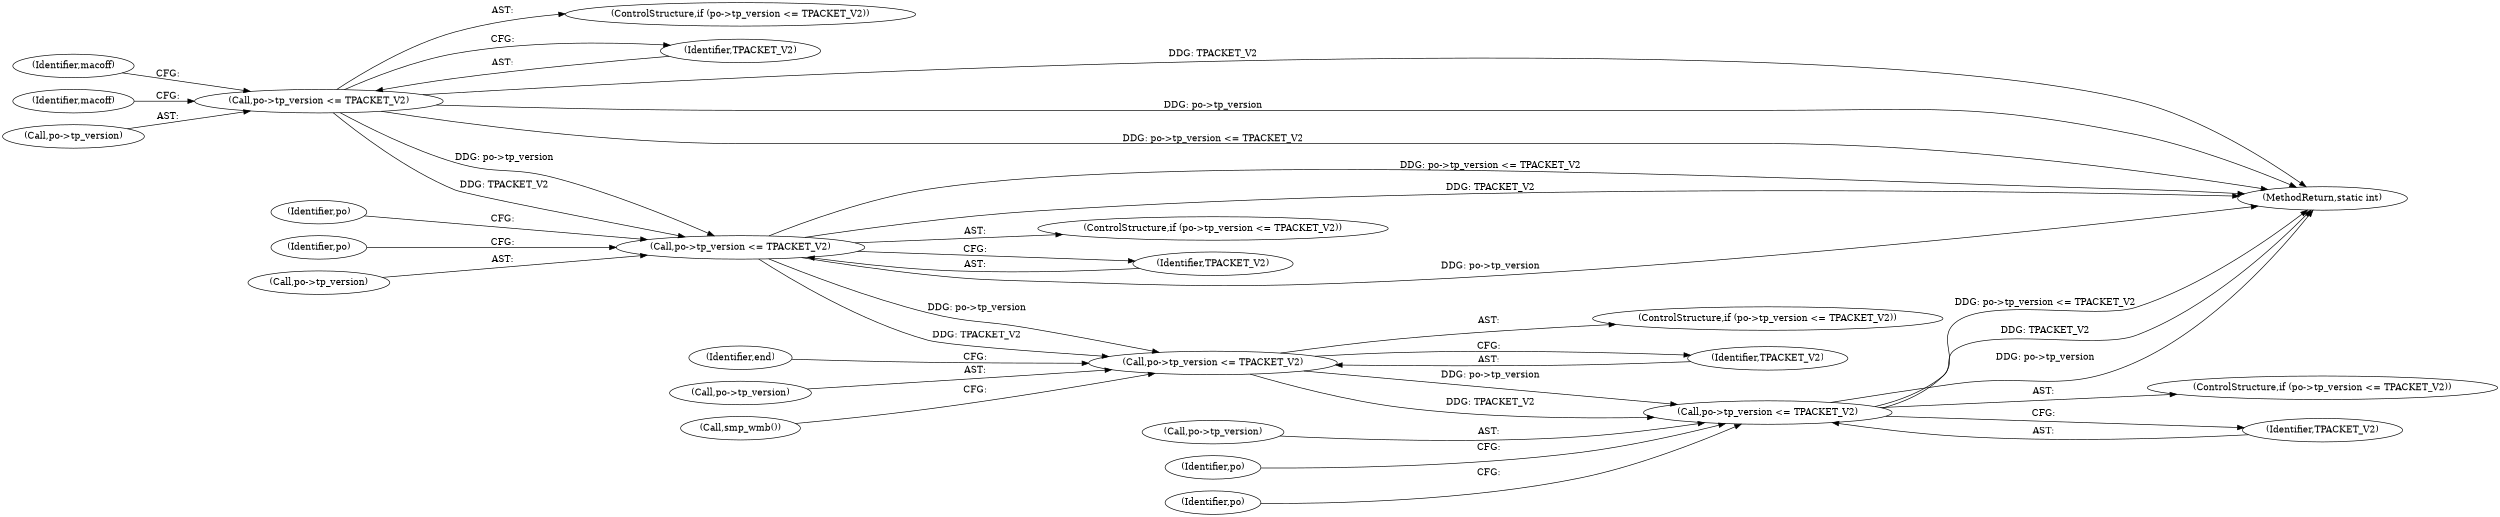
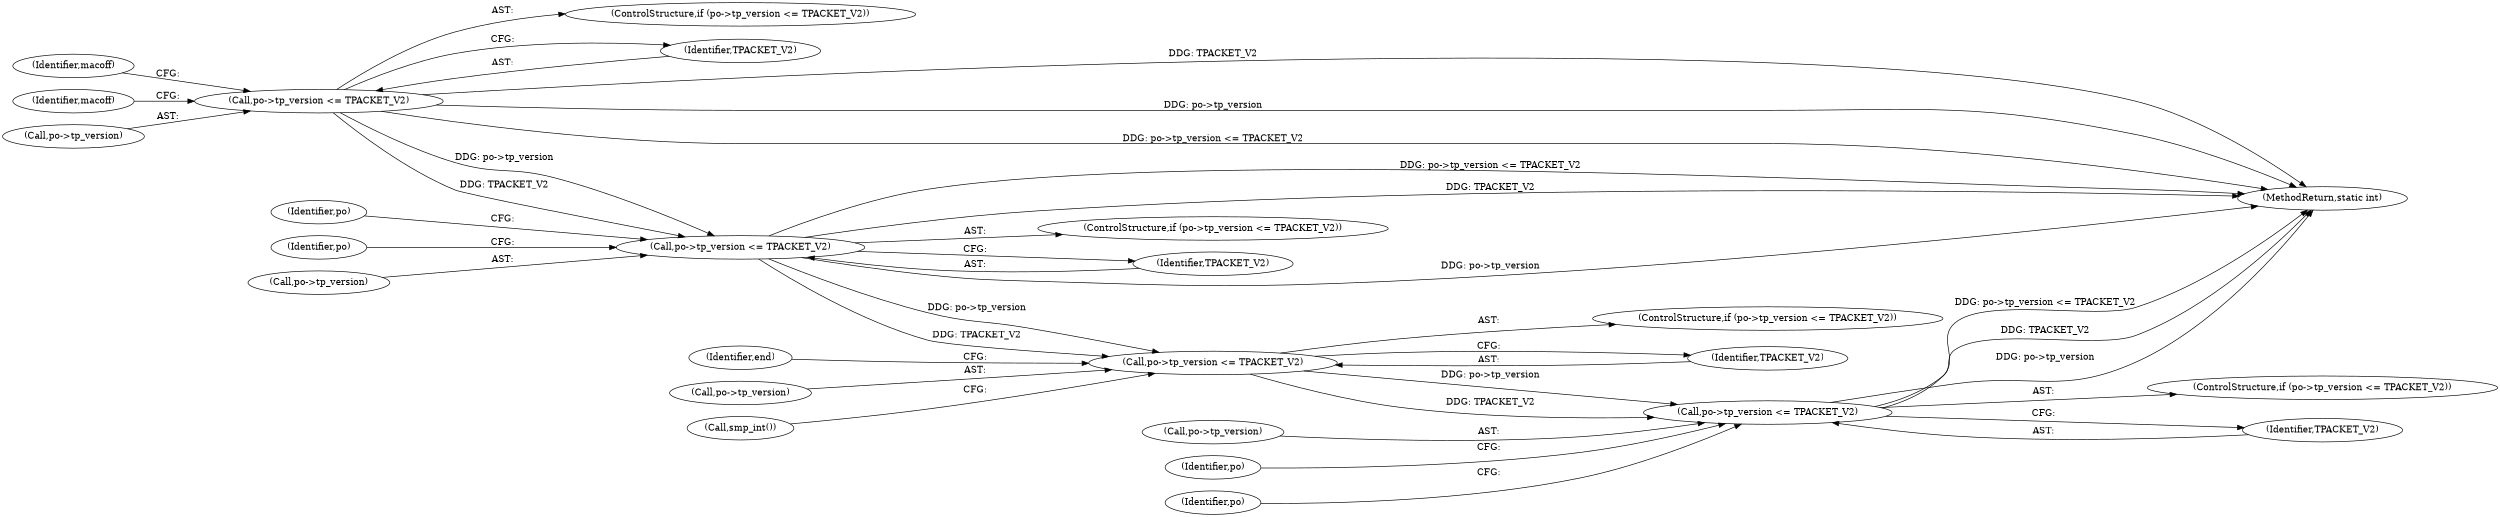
node "(Call,smp_wmb())": label "(Call,smp_wmb())" -> "(Call,smp_int())"
